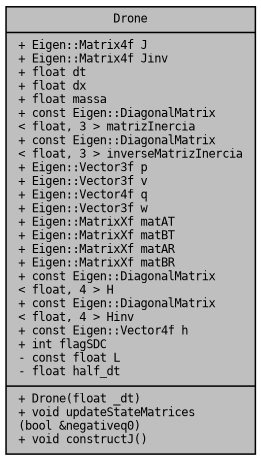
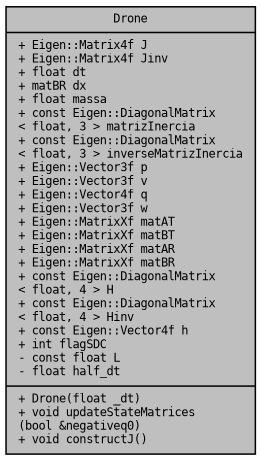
node "Drone": text "+ float dx" -> "+ matBR dx"
